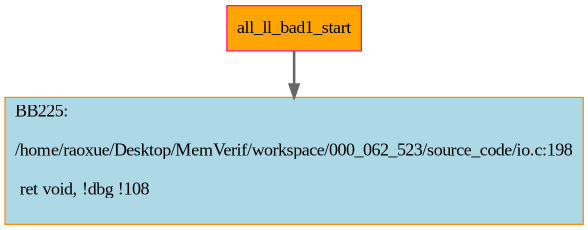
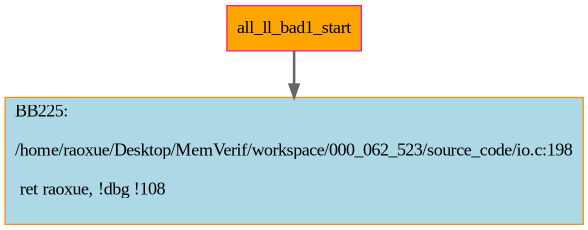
node "BB225:": text "ret void, !dbg !108" -> "ret raoxue, !dbg !108"
